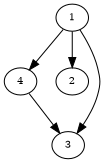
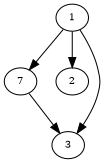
node "4": label "4" -> "7"
